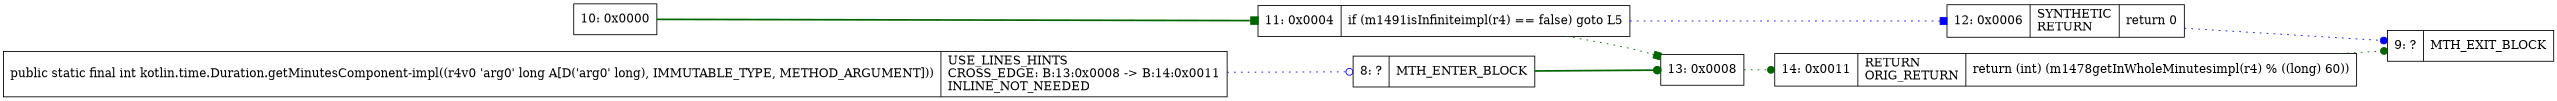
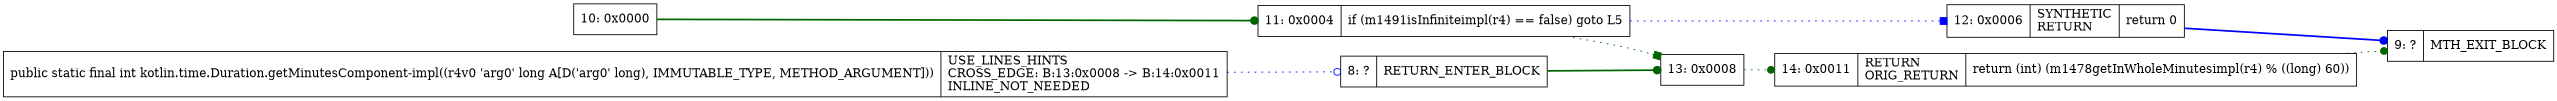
edge "10: 0x0000" -> "11: 0x0004": arrowhead box -> dot
edge "12: 0x0006" -> "9: ?": style dotted -> bold
node "8: ?": text "MTH_ENTER_BLOCK" -> "RETURN_ENTER_BLOCK"
